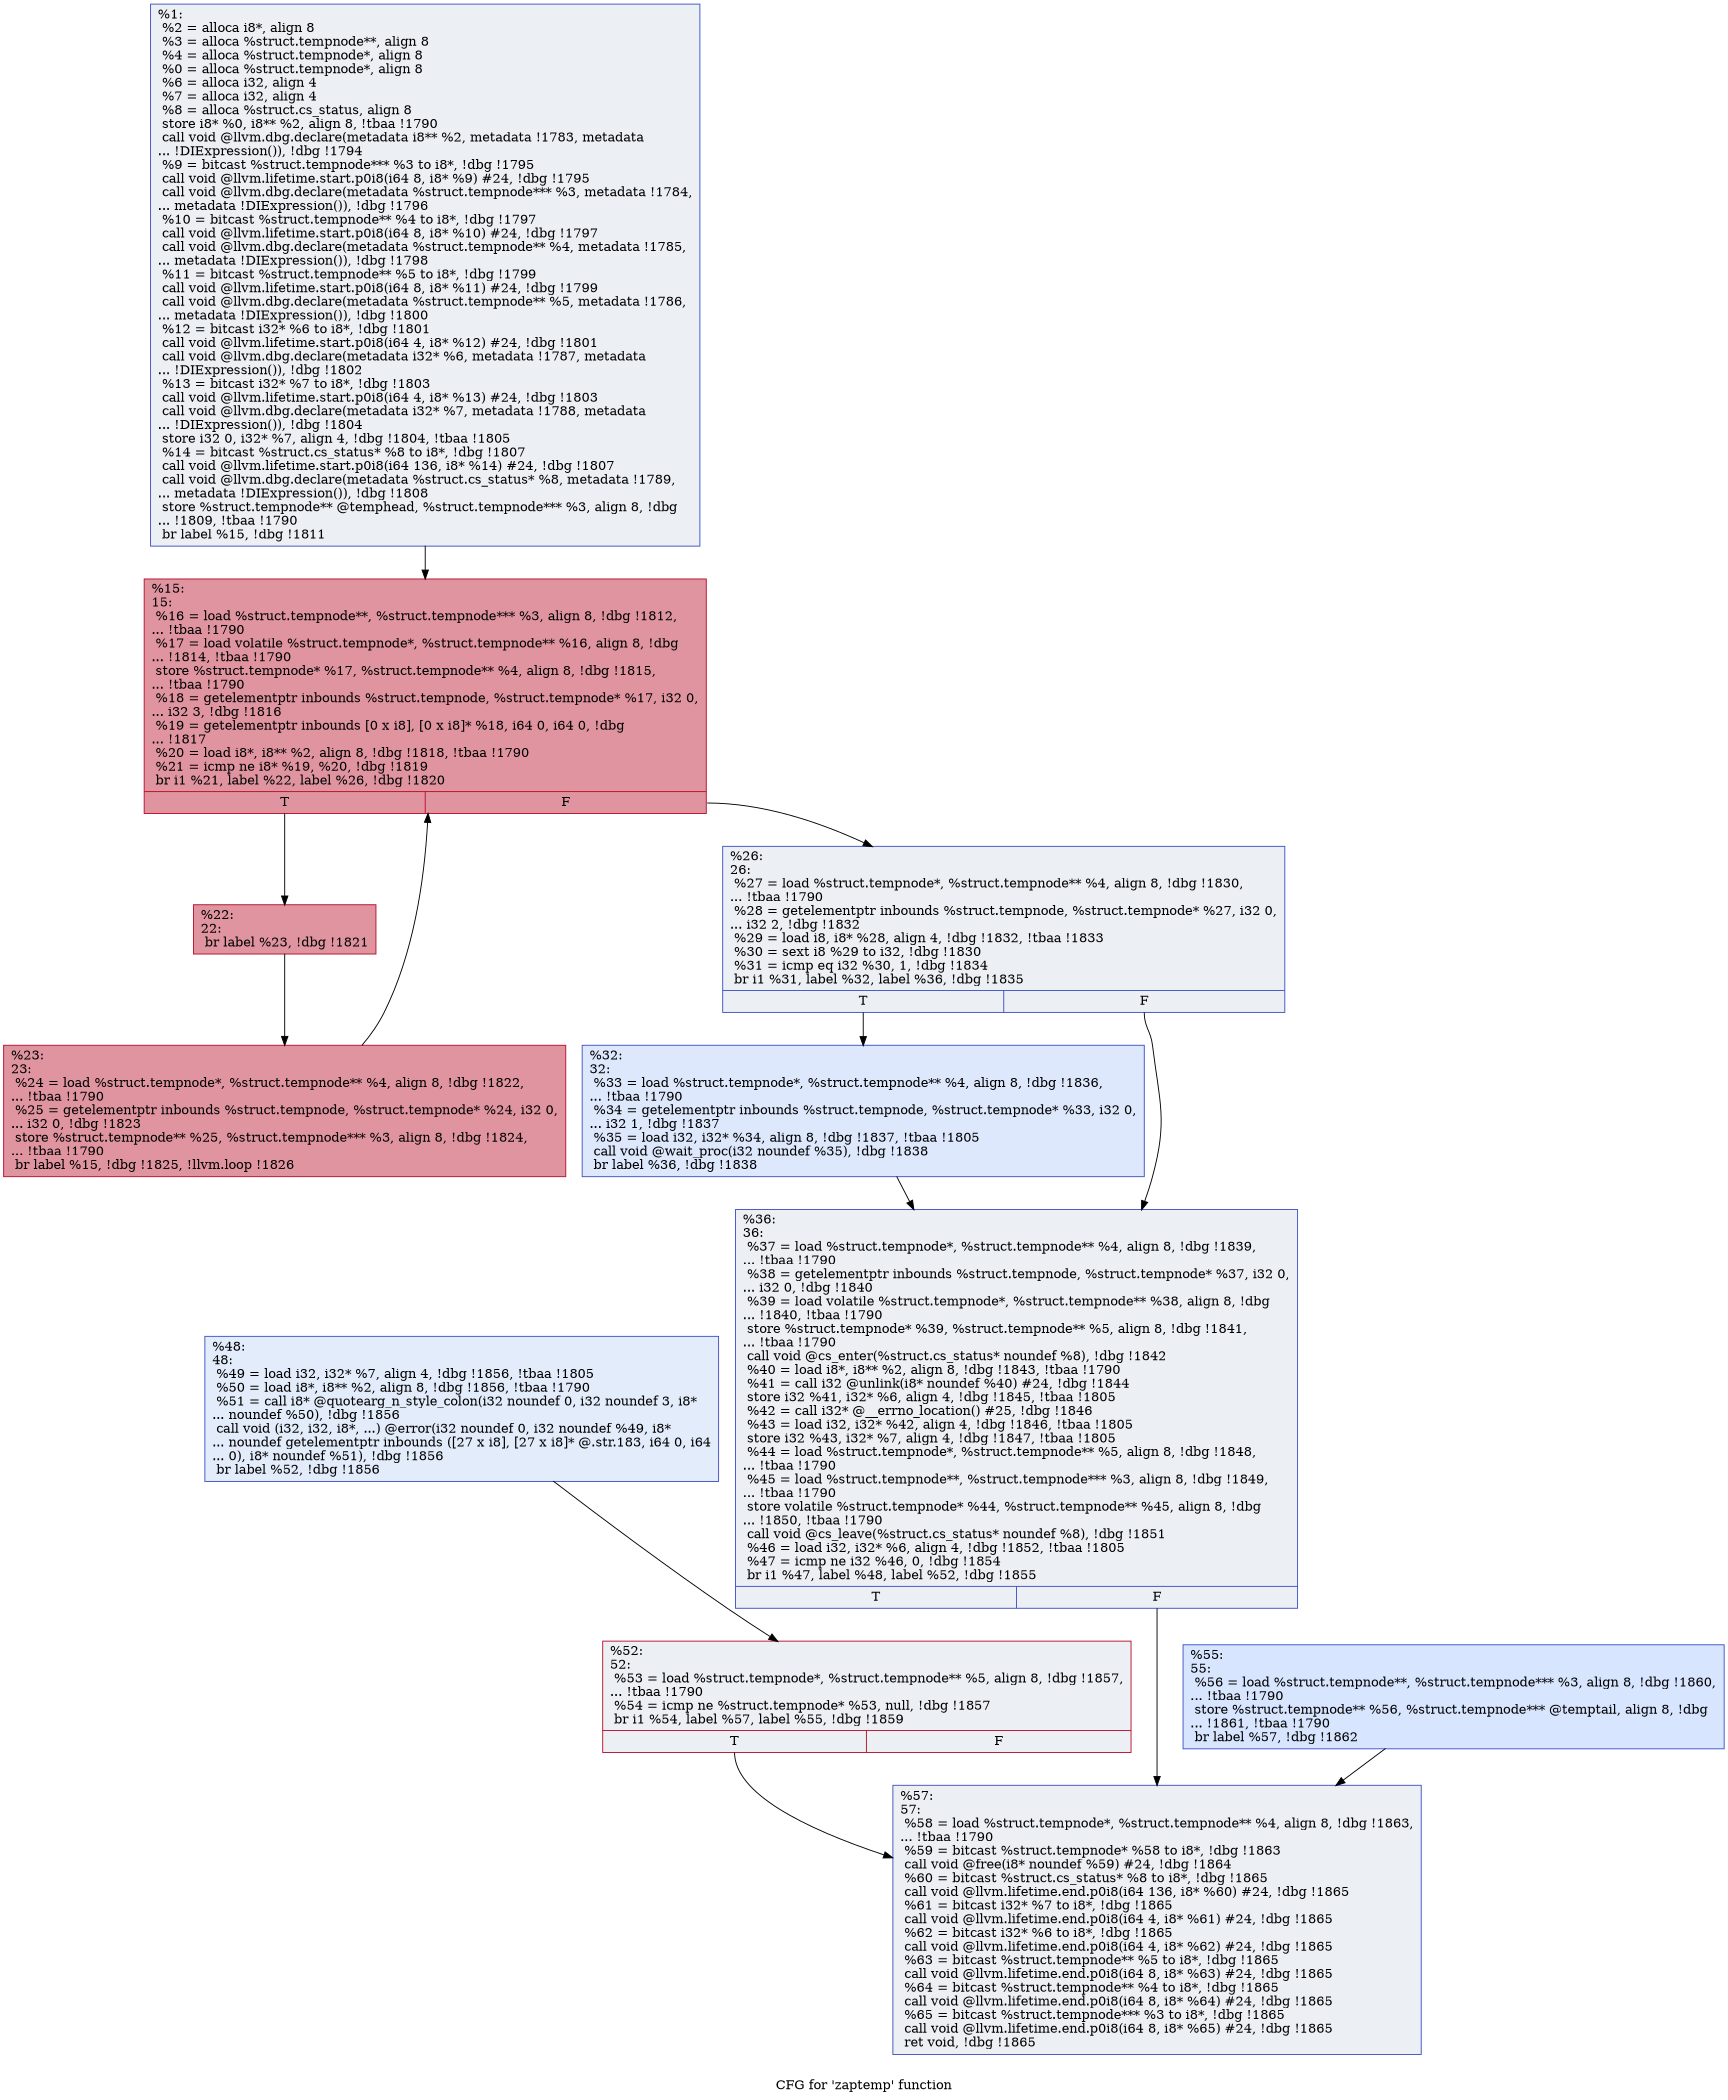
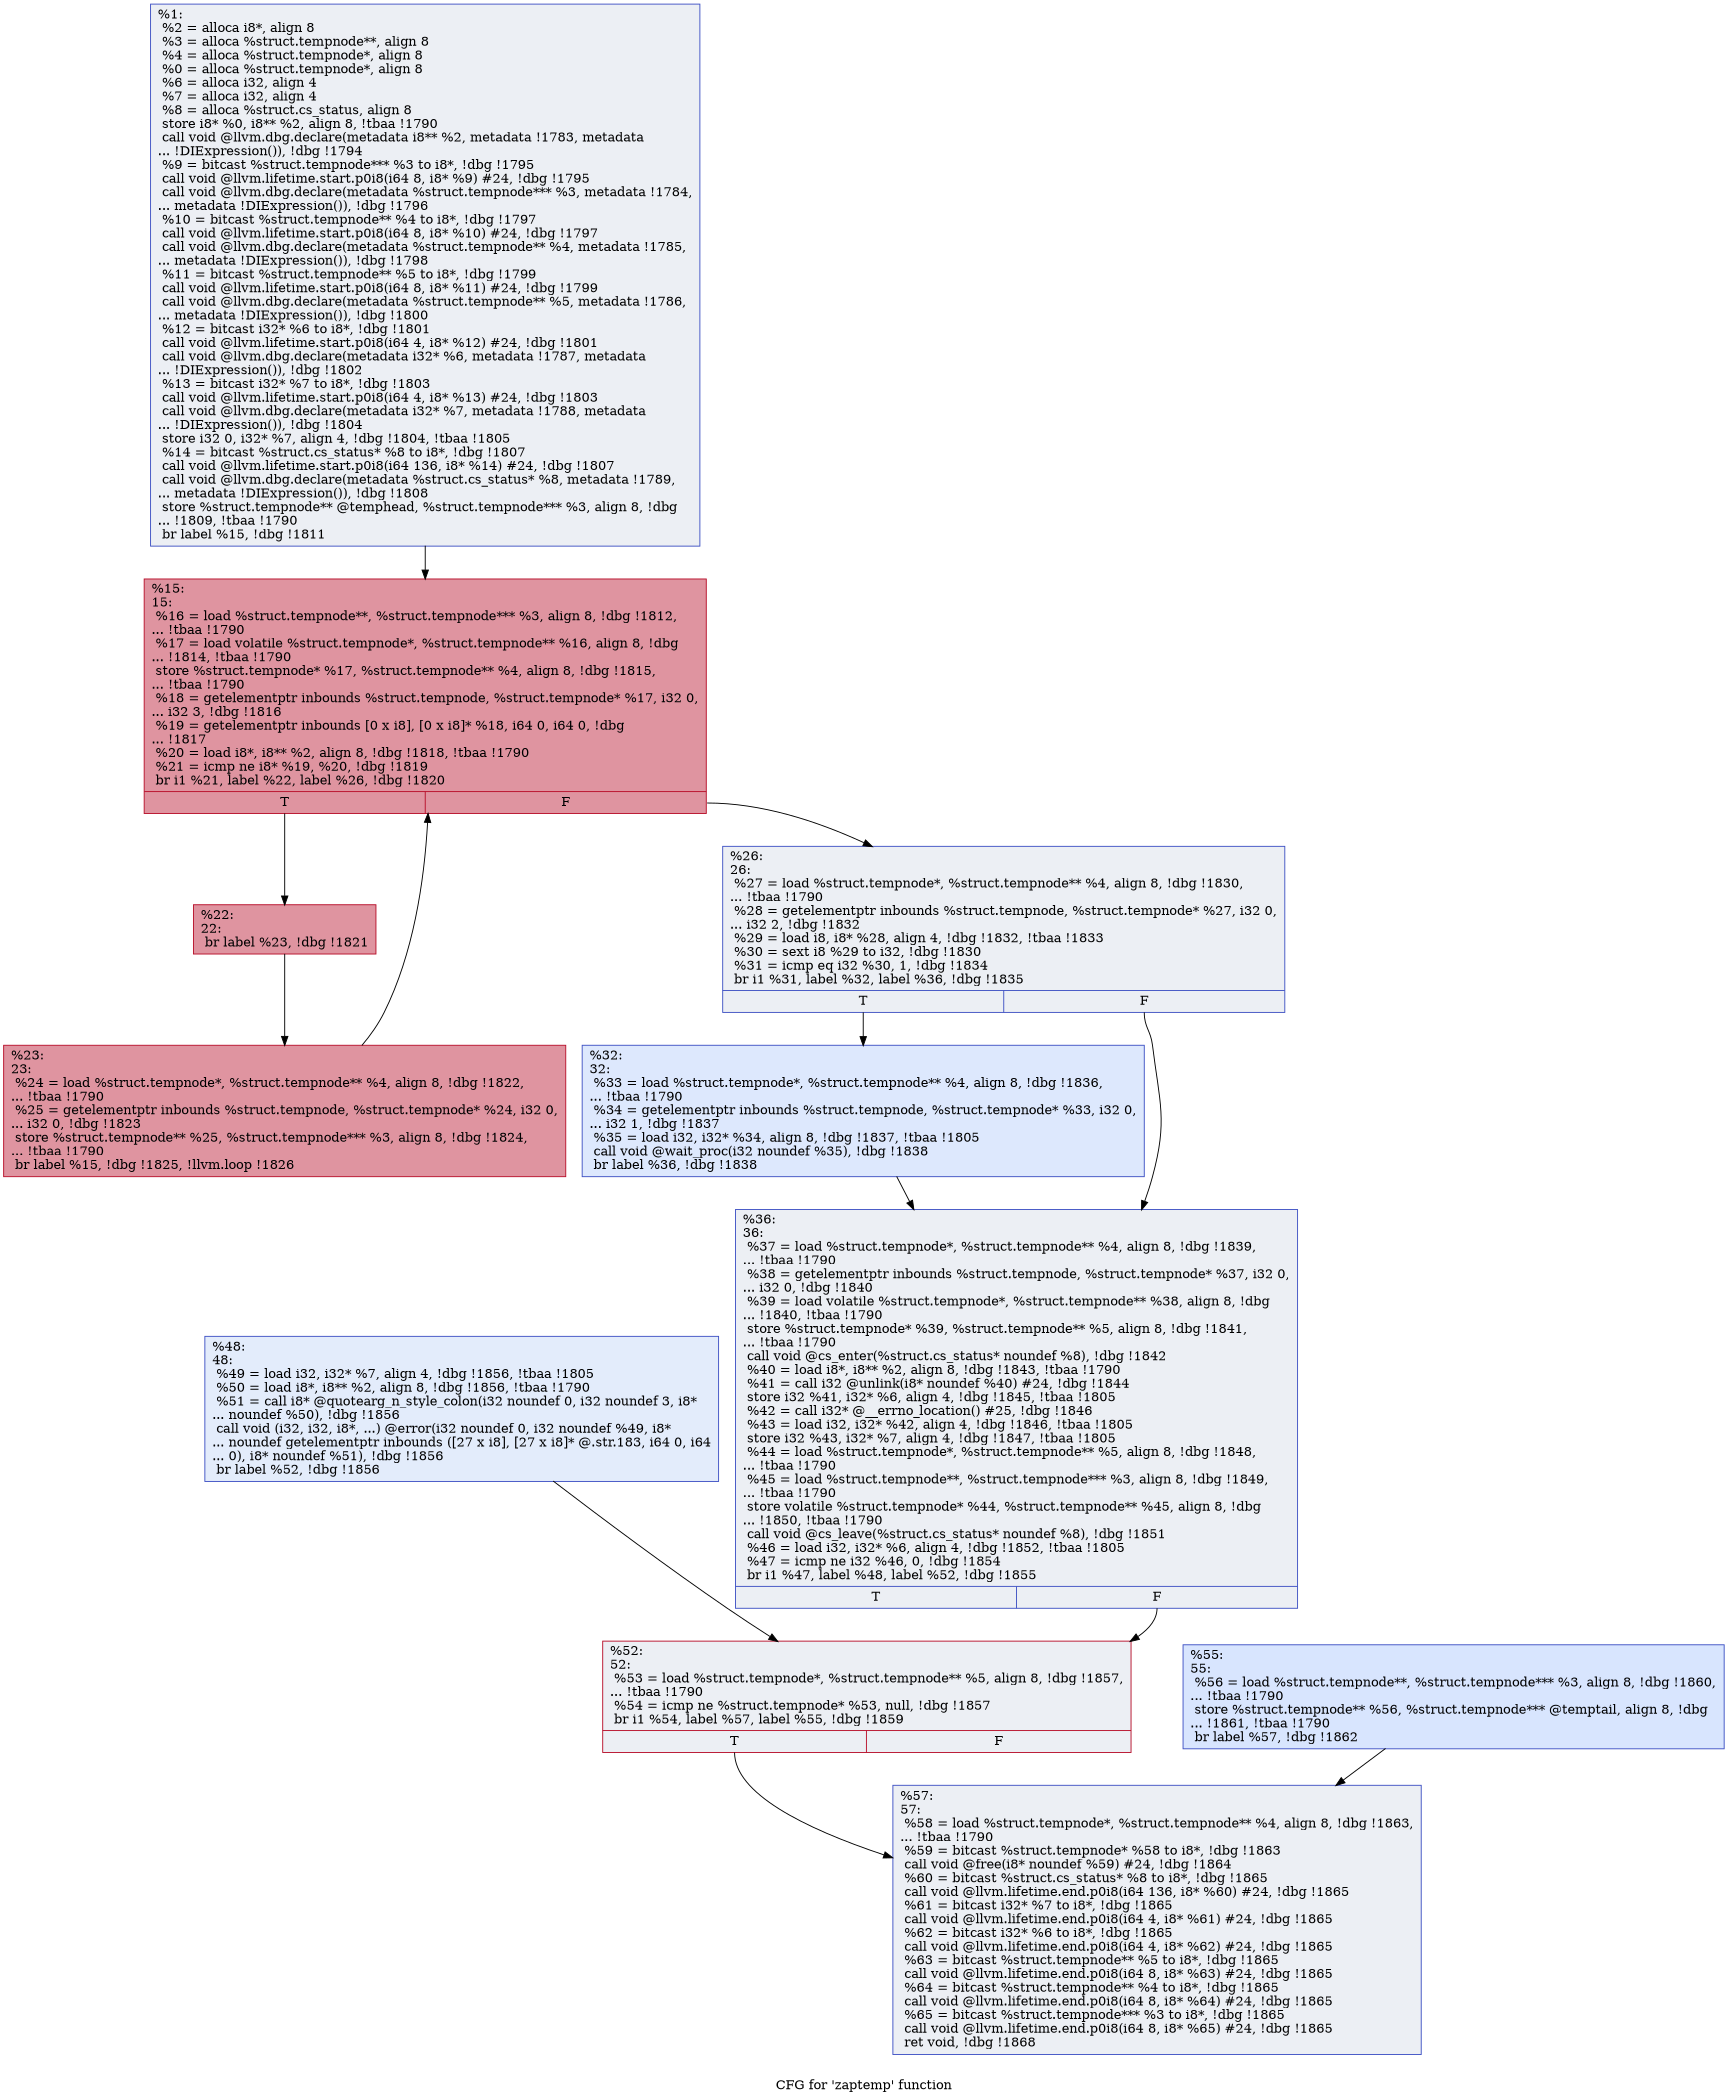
edge "%36:" -> "%57:": now "%36:" -> "%52:"
node "%57:": text "ret void, !dbg !1865" -> "ret void, !dbg !1868"
